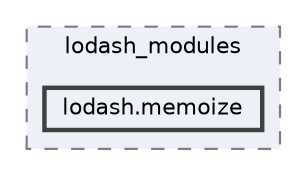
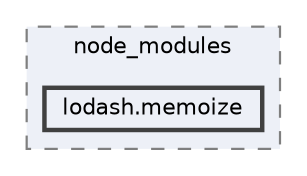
cluster "lodash_modules": label "lodash_modules" -> "node_modules"
